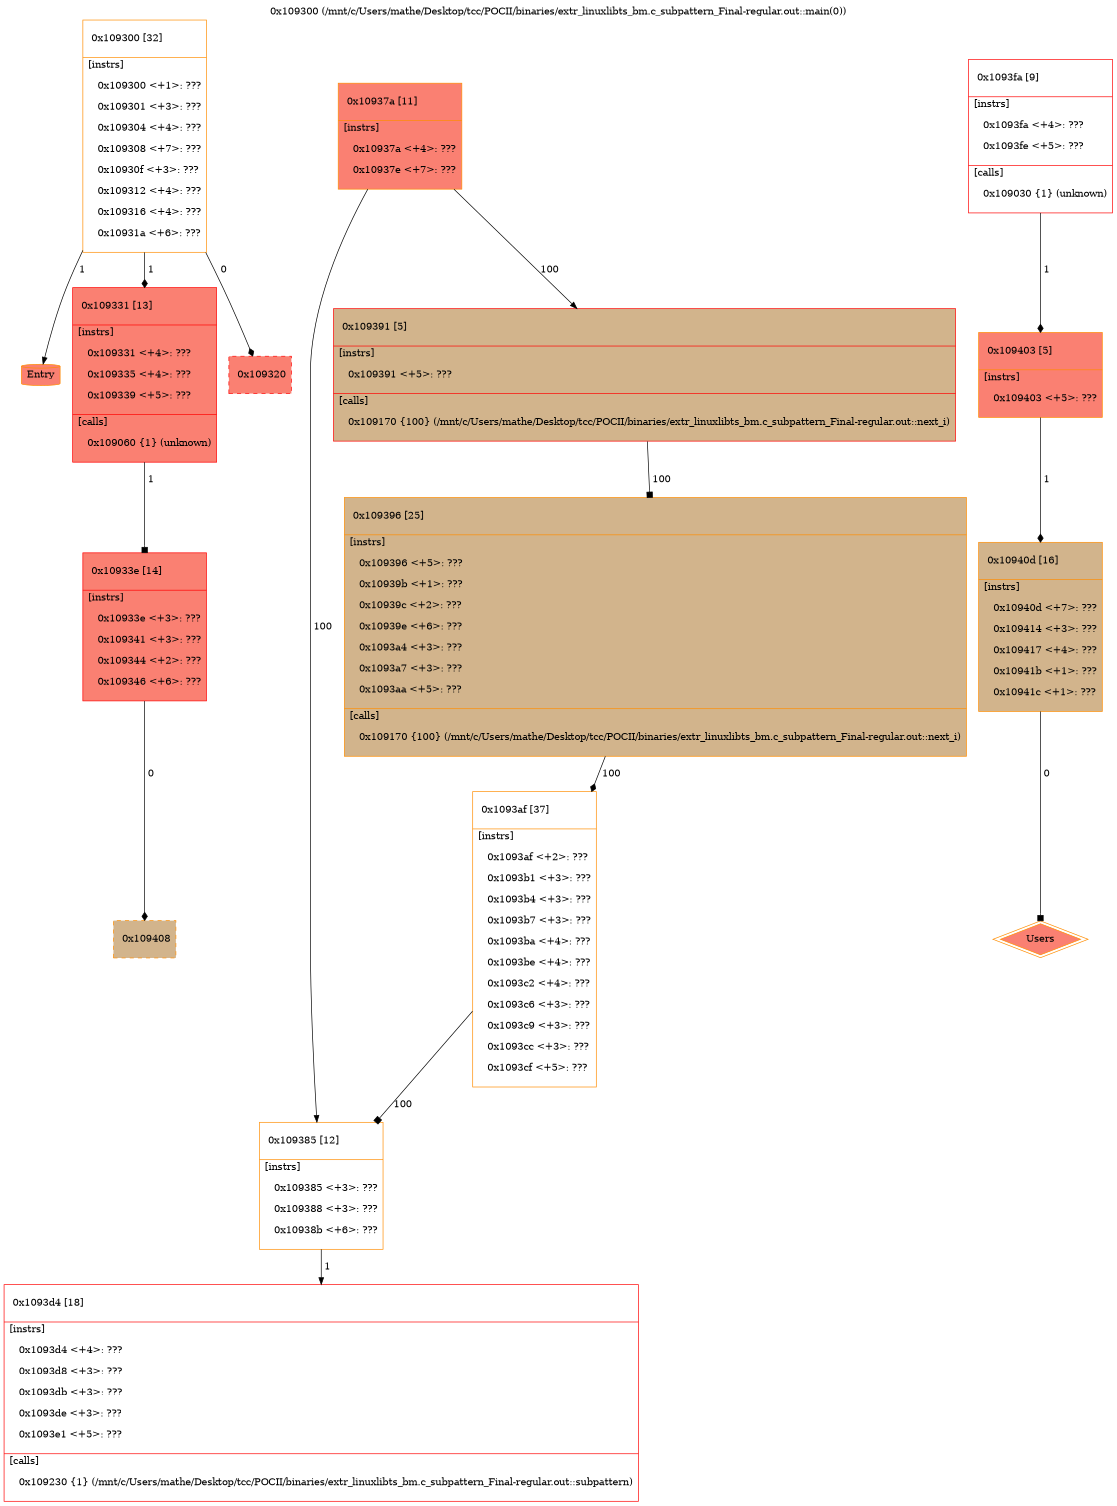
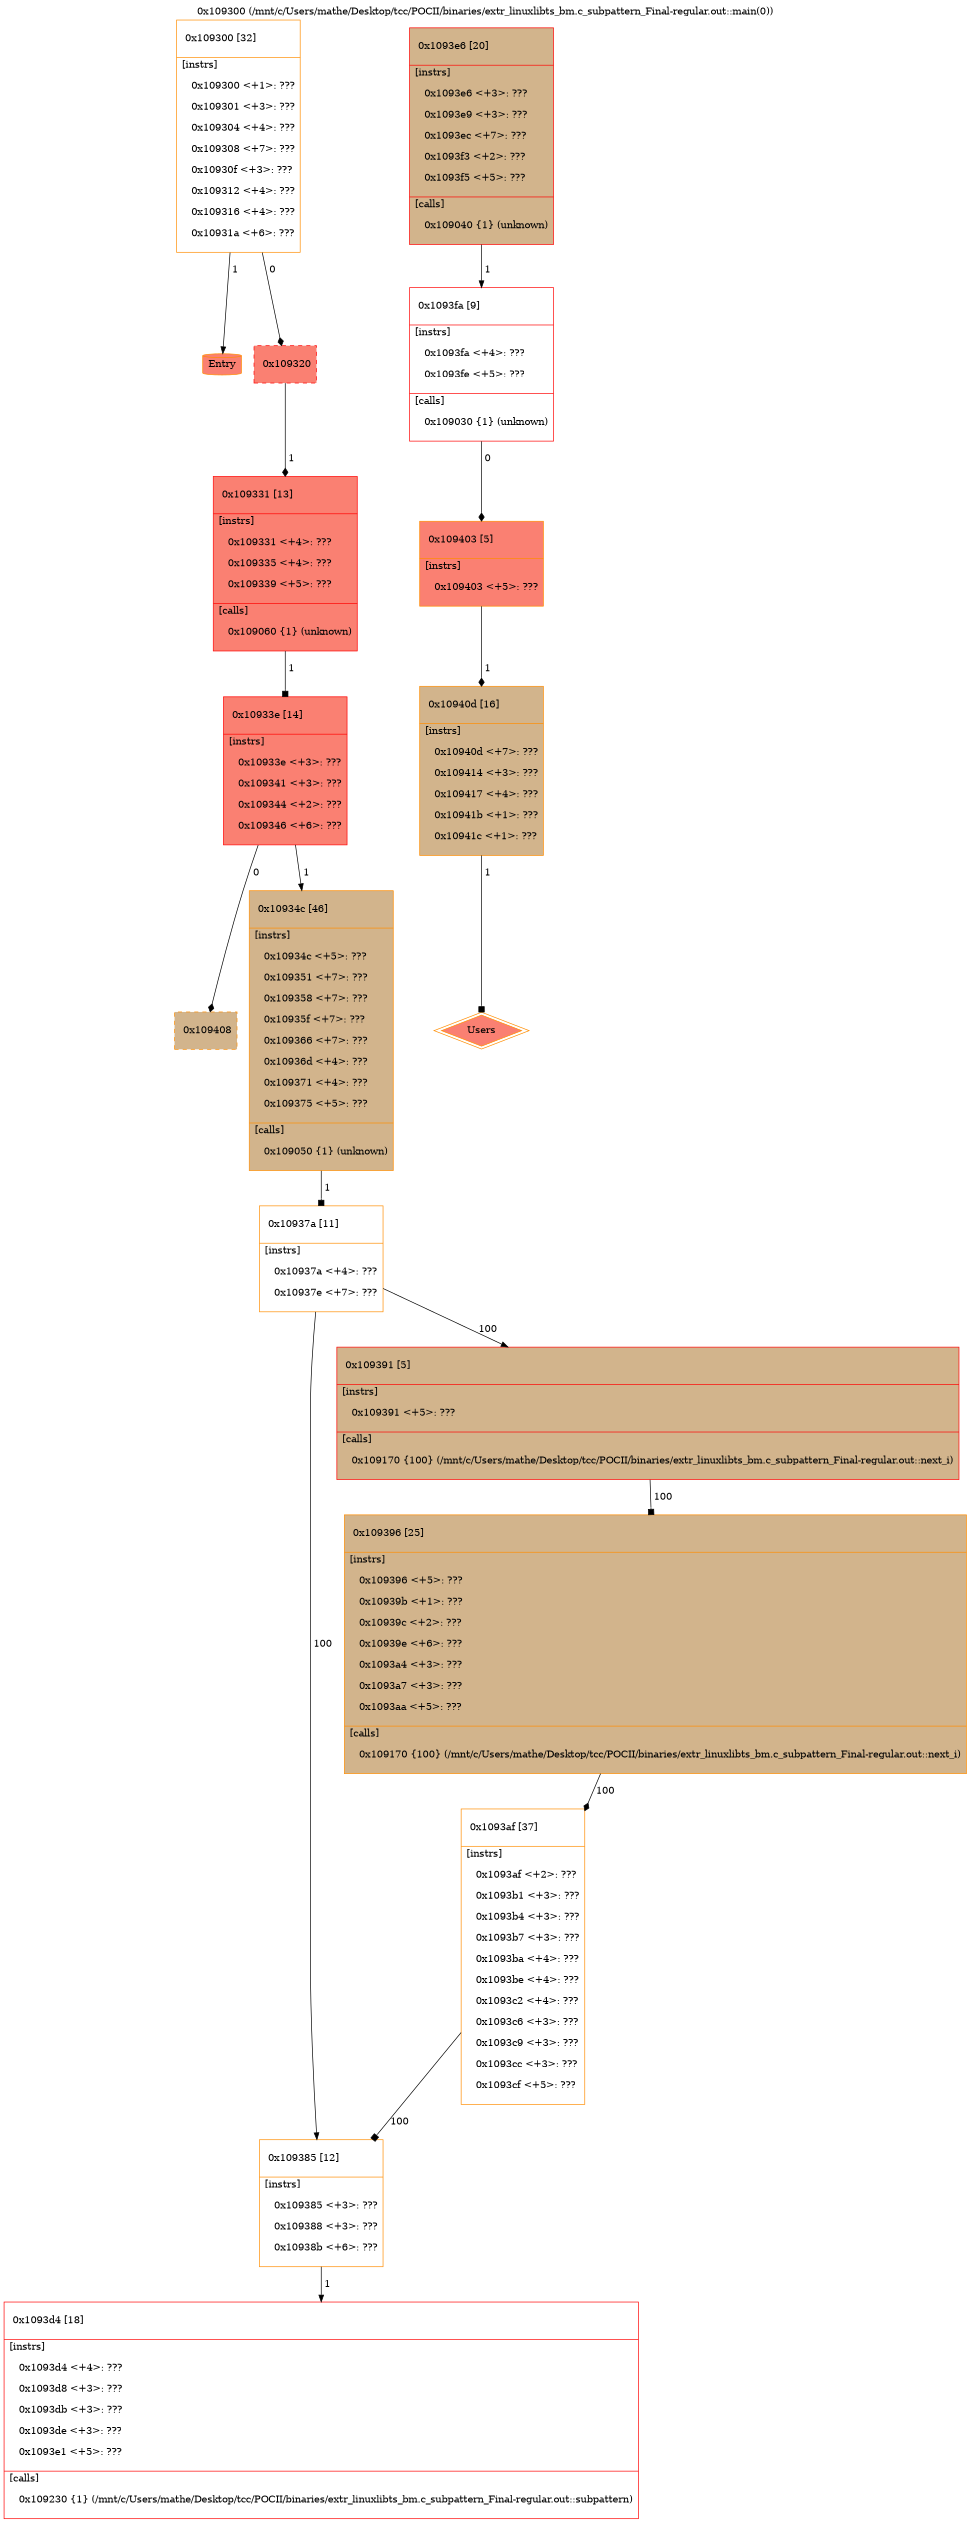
node "0x10937a [11]": fillcolor salmon -> white
node "0x1093e6 [20]": added
edge "0x109300 [32]" -> "0x109331 [13]": now "0x109320" -> "0x109331 [13]"
edge "0x1093fa [9]" -> "0x109403 [5]": label " 1" -> " 0"
edge "0x10940d [16]" -> "Users": label " 0" -> " 1"
node "0x10934c [46]": added
